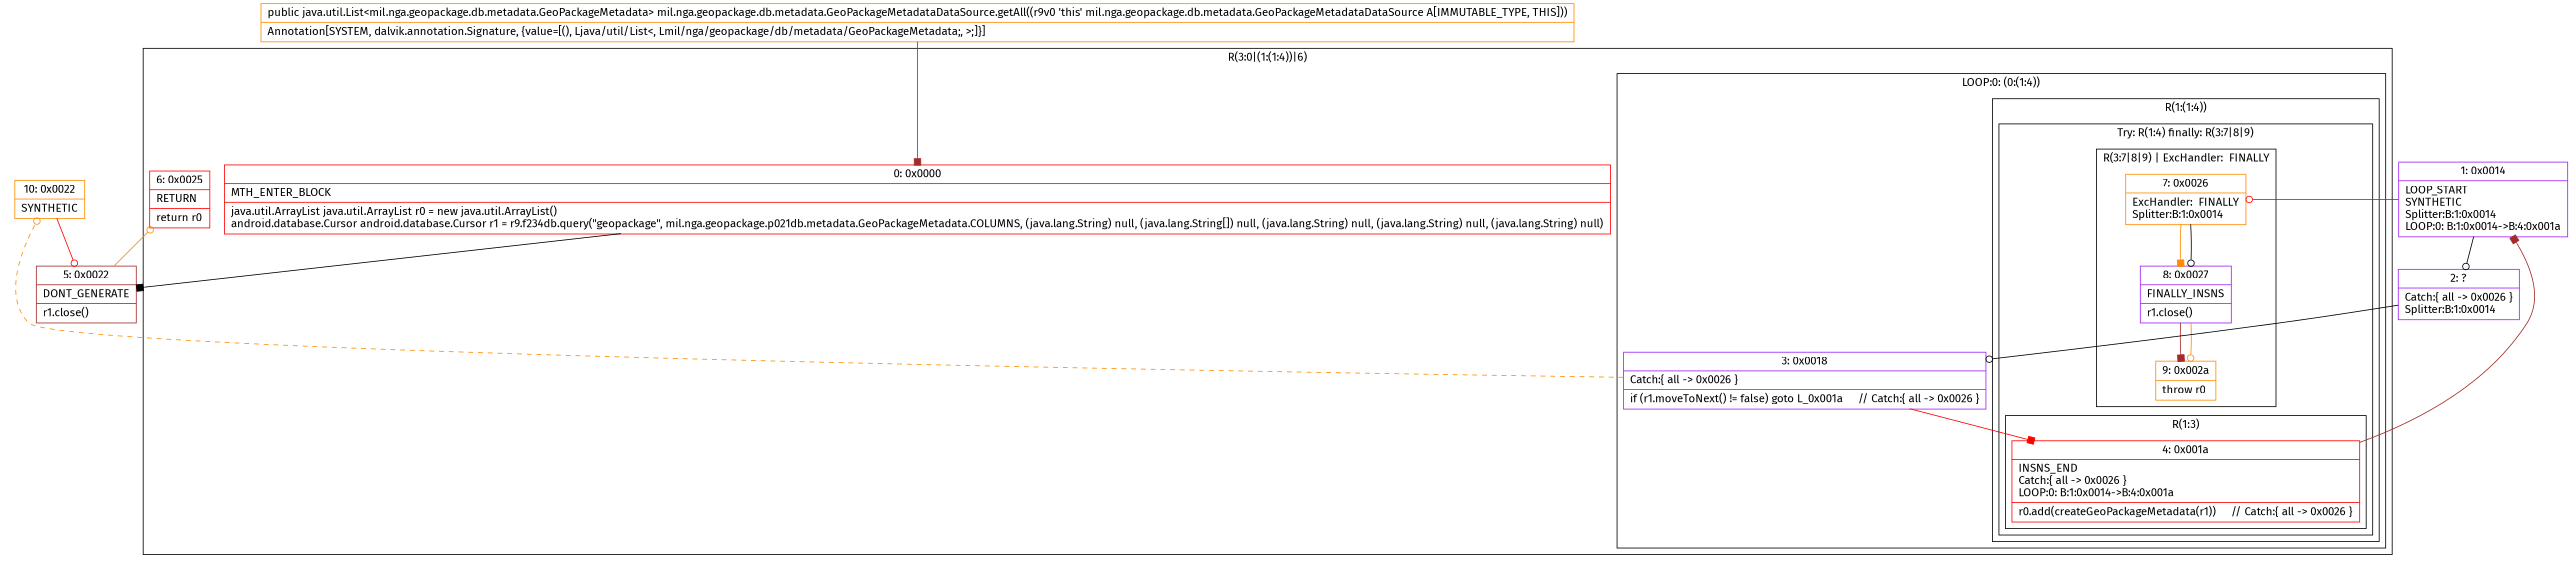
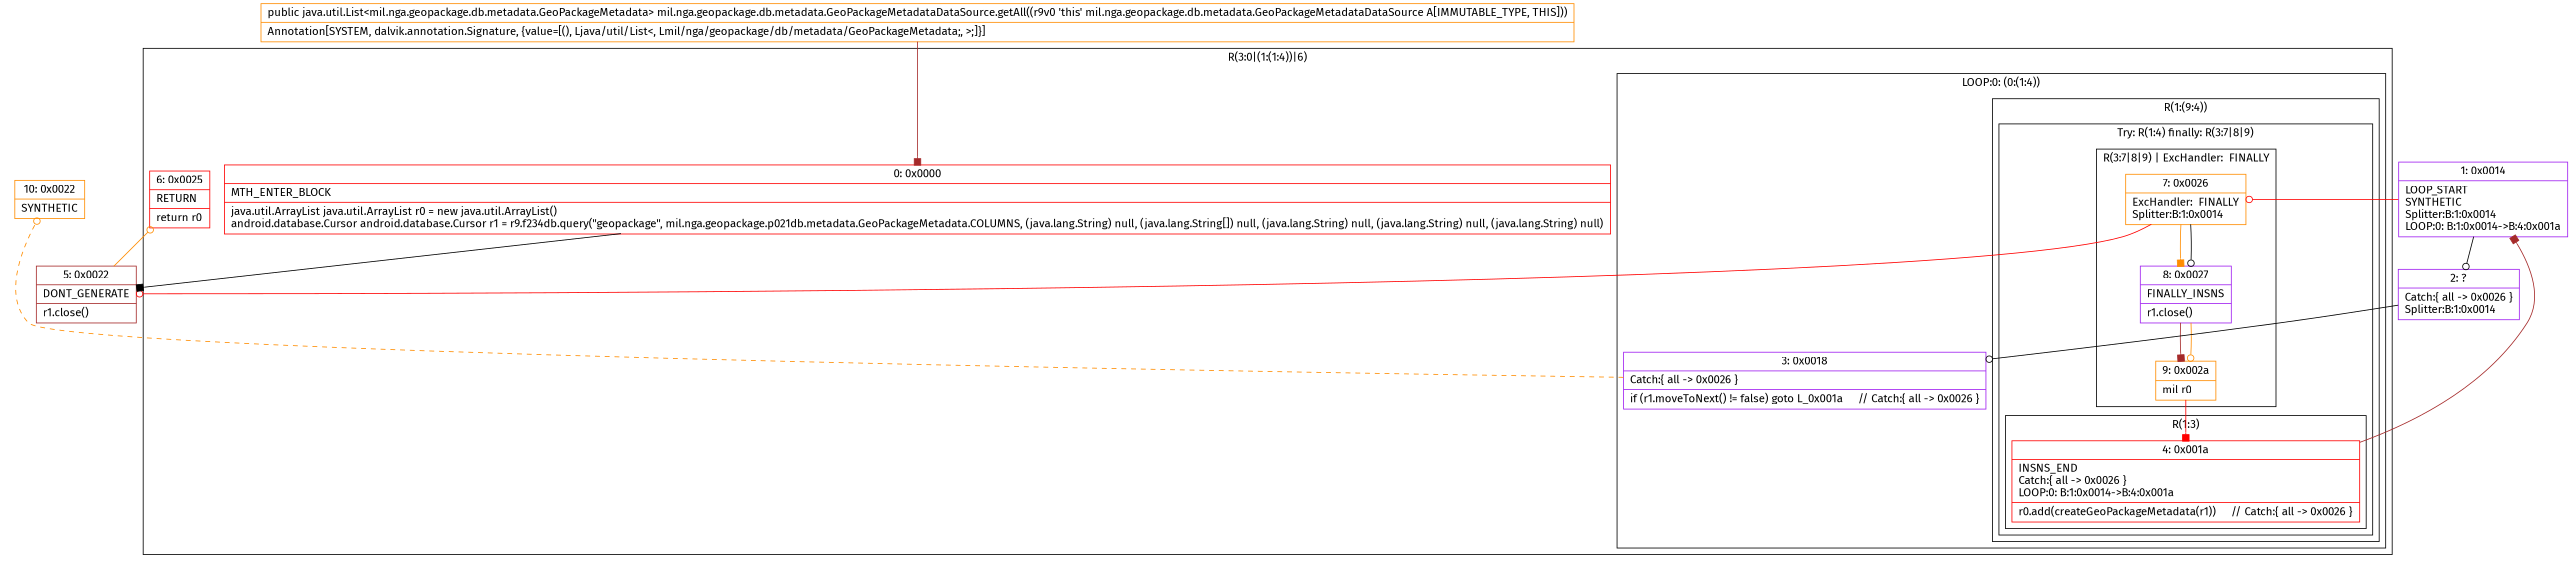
cluster "R(1:(1:4))": label "R(1:(1:4))" -> "R(1:(9:4))"
edge "10: 0x0022" -> "5: 0x0022": now "7: 0x0026" -> "5: 0x0022"
node "9: 0x002a": text "throw r0" -> "mil r0"
edge "3: 0x0018" -> "4: 0x001a": now "9: 0x002a" -> "4: 0x001a"
